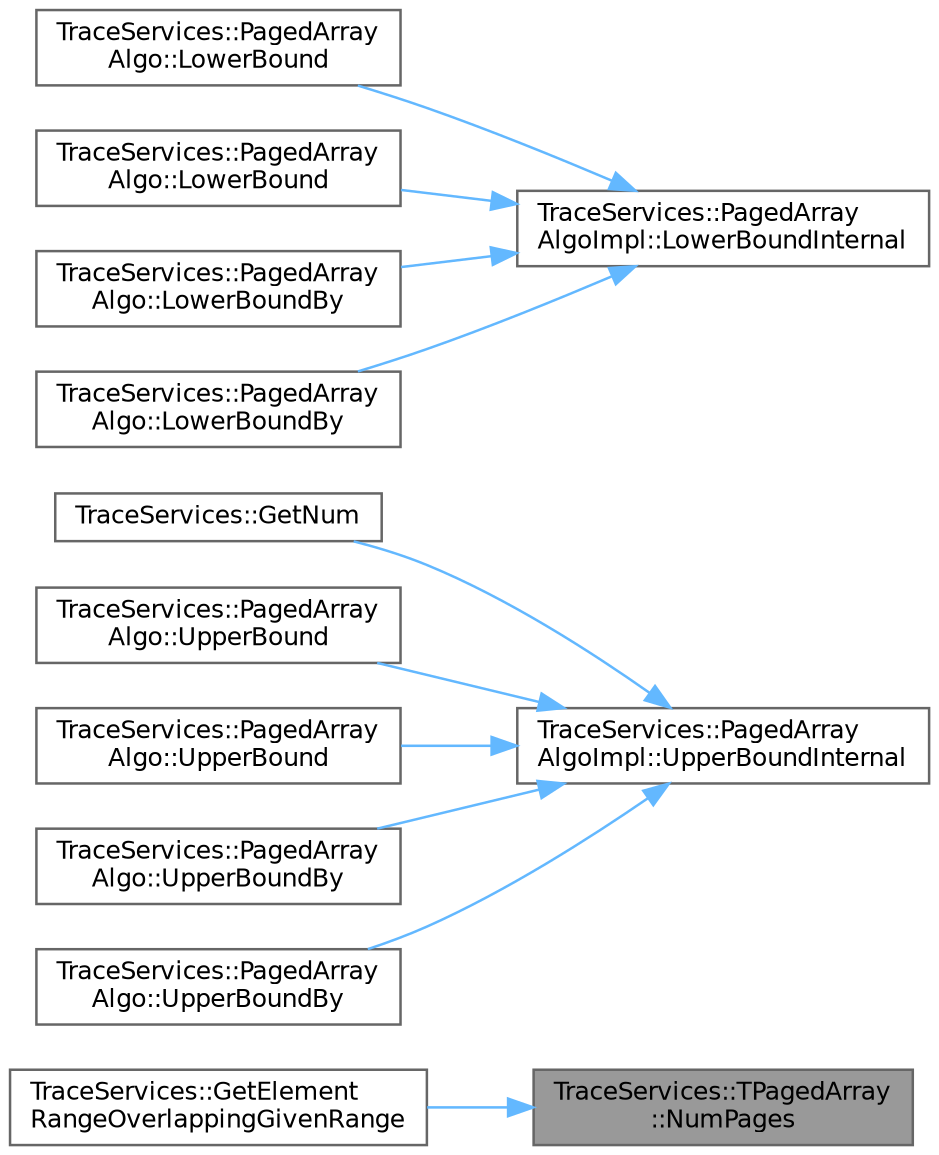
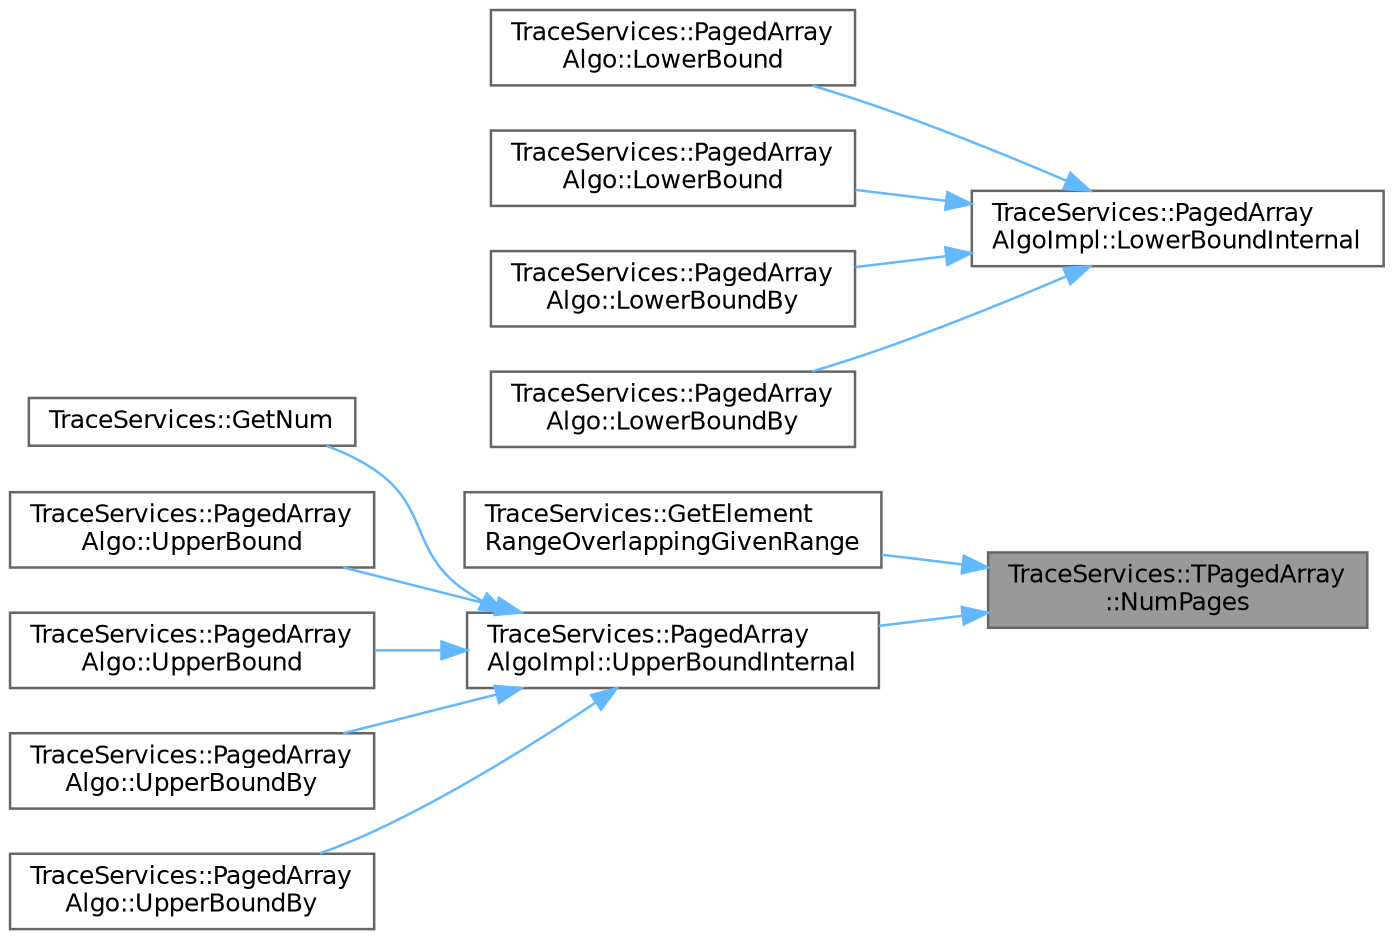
edge "TraceServices::PagedArray AlgoImpl::UpperBoundInternal" -> "TraceServices::TPagedArray ::NumPages": added
